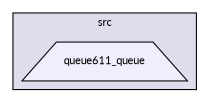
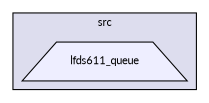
node "queue611_queue": label "queue611_queue" -> "lfds611_queue"
